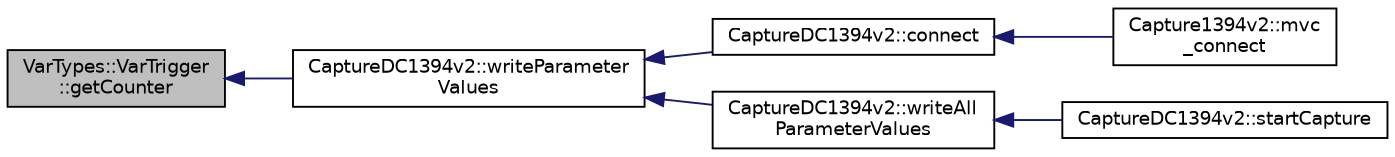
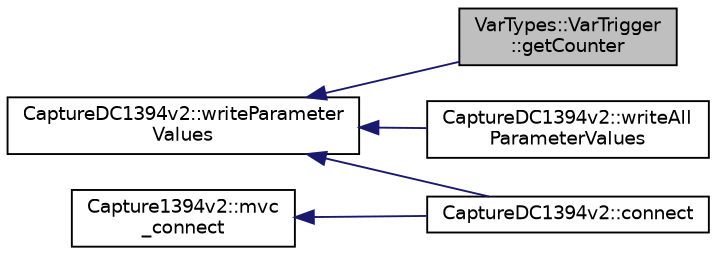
edge "Capture1394v2::mvc _connect" -> "CaptureDC1394v2::connect": reversed
edge "CaptureDC1394v2::writeParameter Values" -> "VarTypes::VarTrigger ::getCounter": reversed
node "CaptureDC1394v2::startCapture": removed
